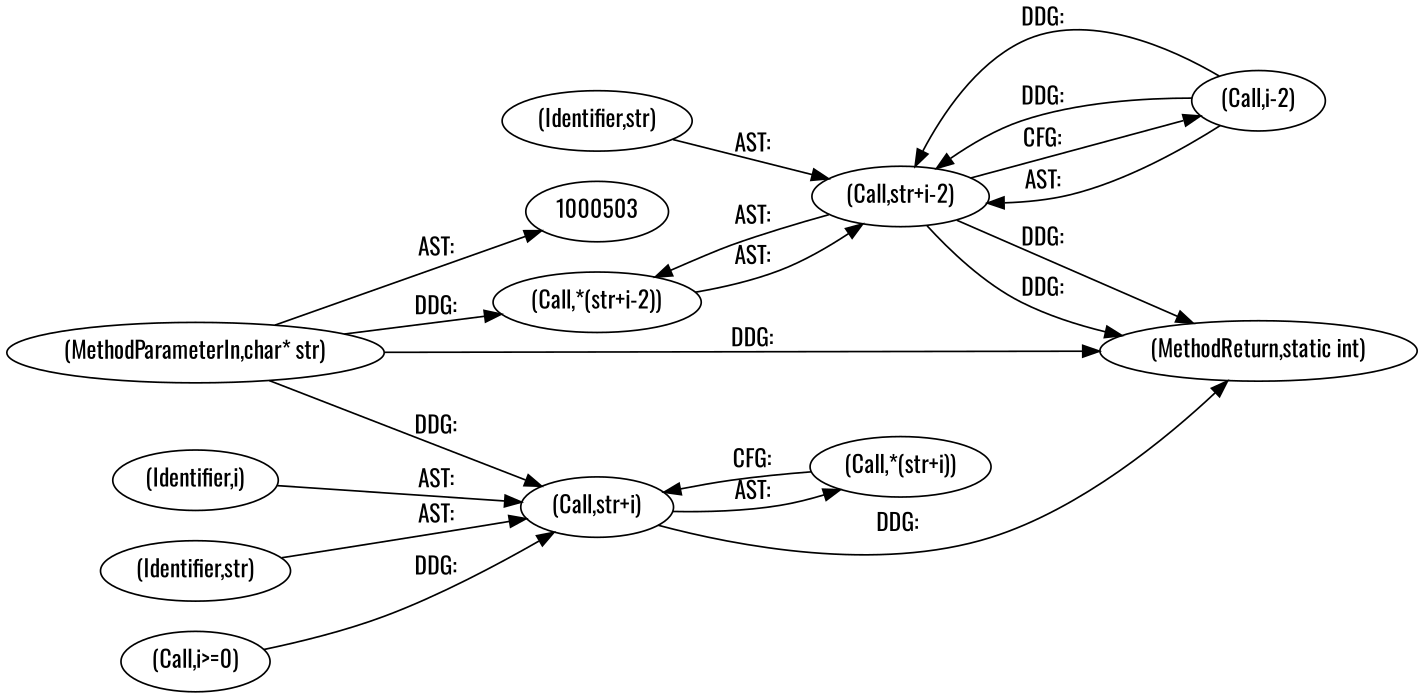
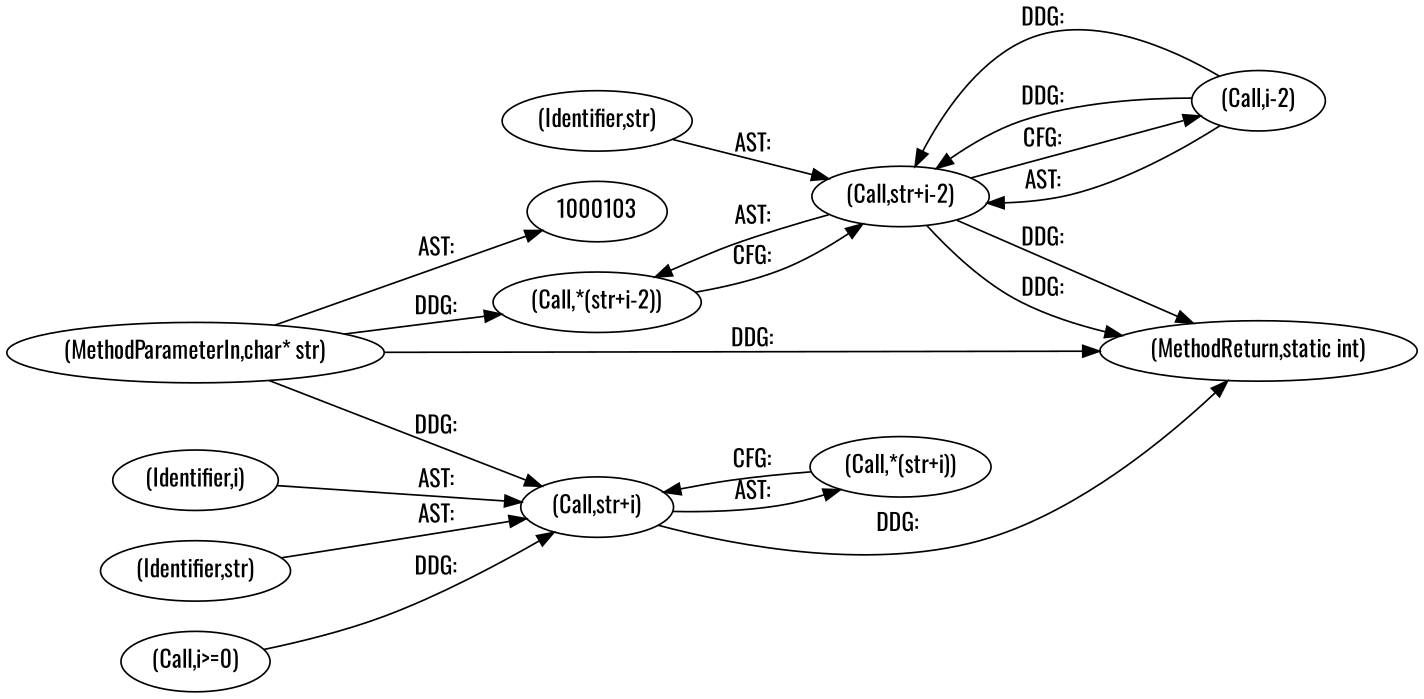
node "1000503": label "1000503" -> "1000103"
edge "(Call,*(str+i-2))" -> "(Call,str+i-2)": label "AST: " -> "CFG: "
